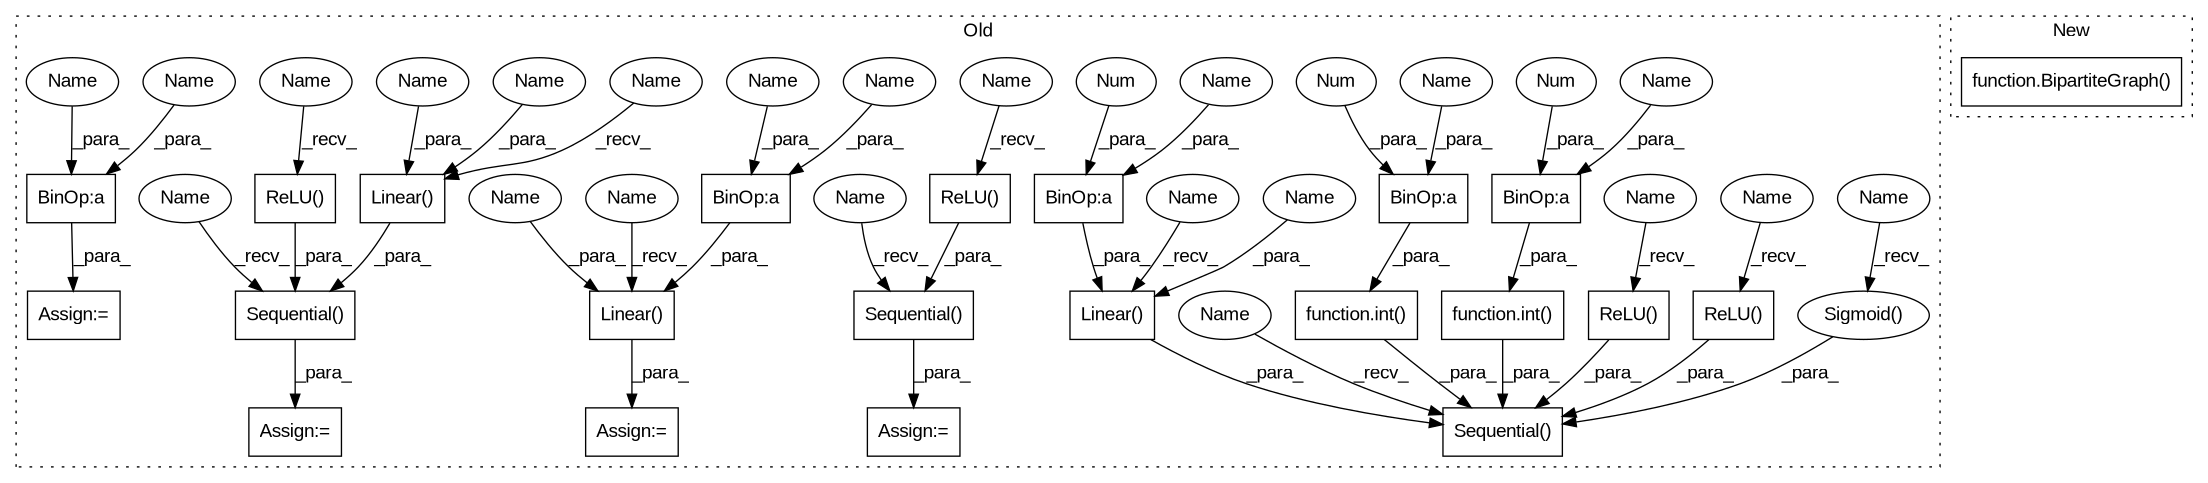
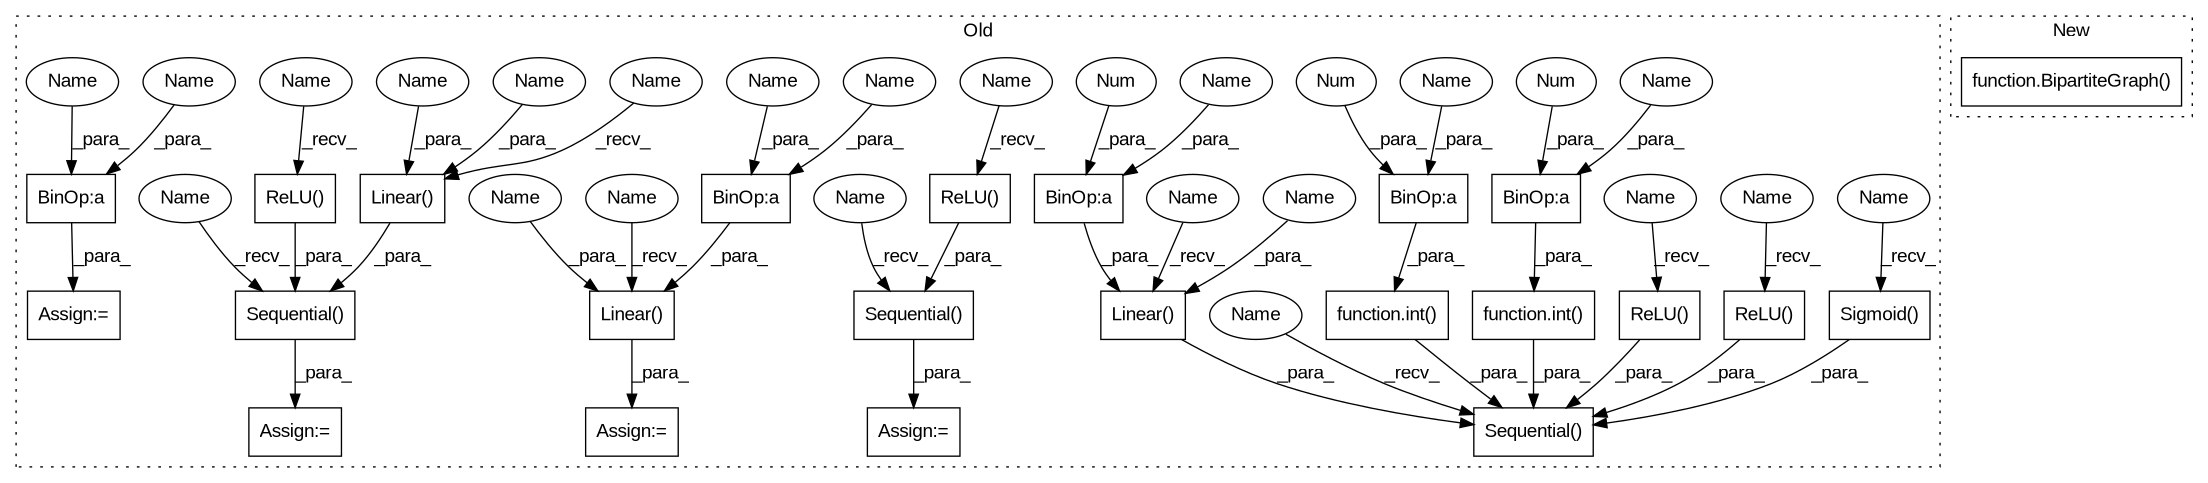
node "Sigmoid()": shape ellipse -> box
